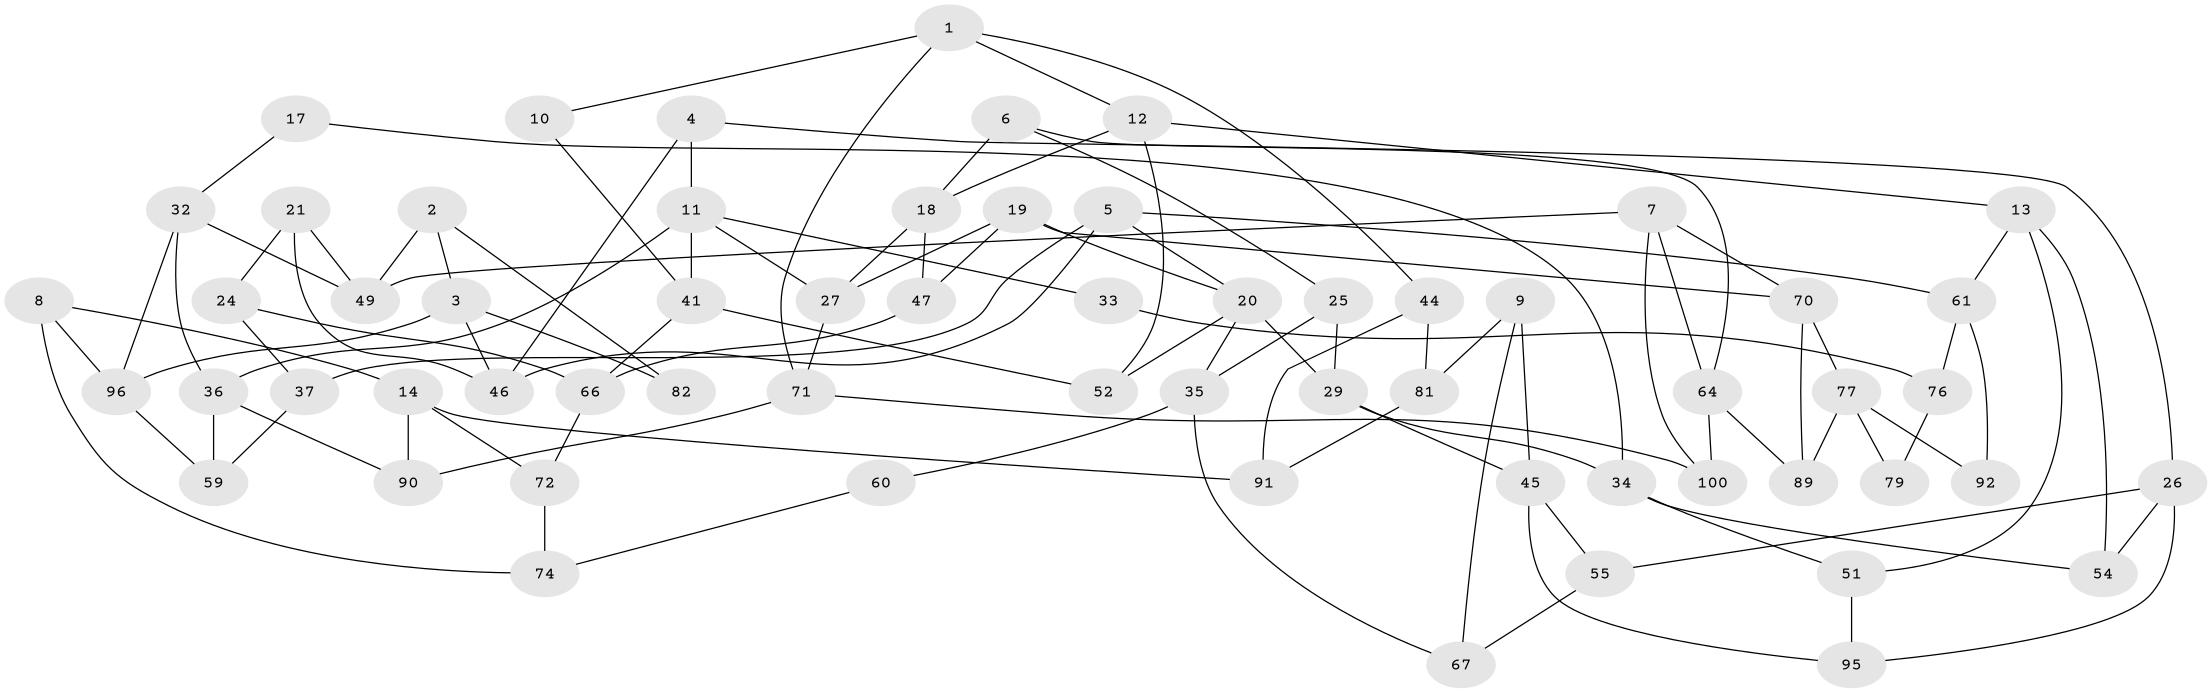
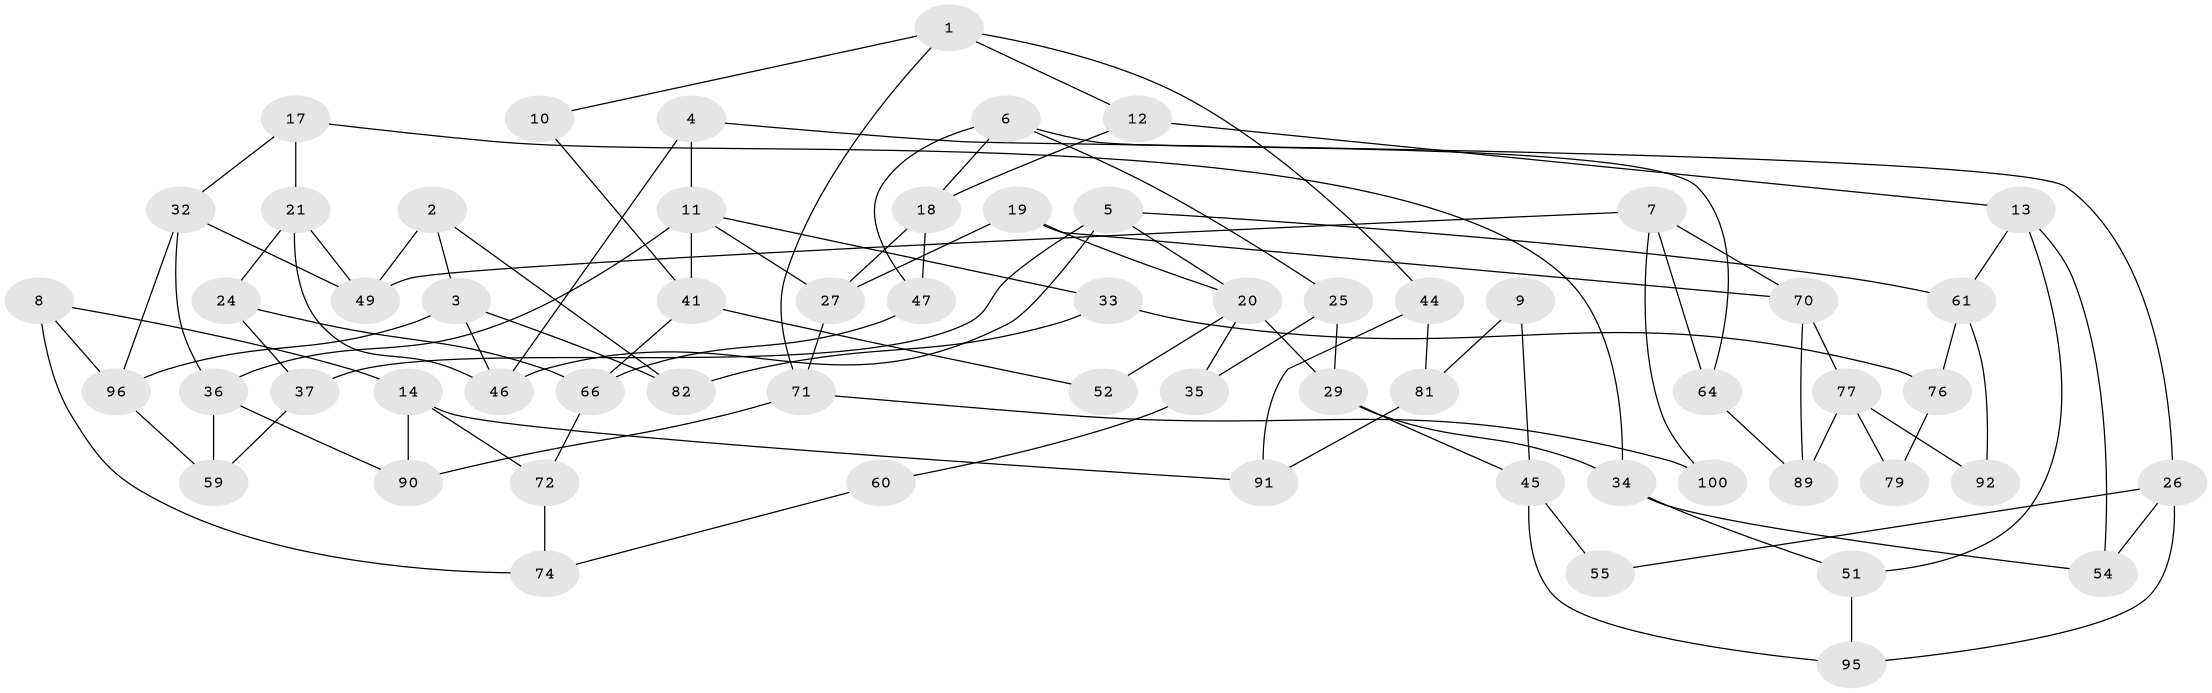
edge "17" -- "21": added
edge "19" -- "47": now "6" -- "47"
edge "12" -- "52": removed
edge "33" -- "82": added
edge "64" -- "100": removed
node "67": removed
